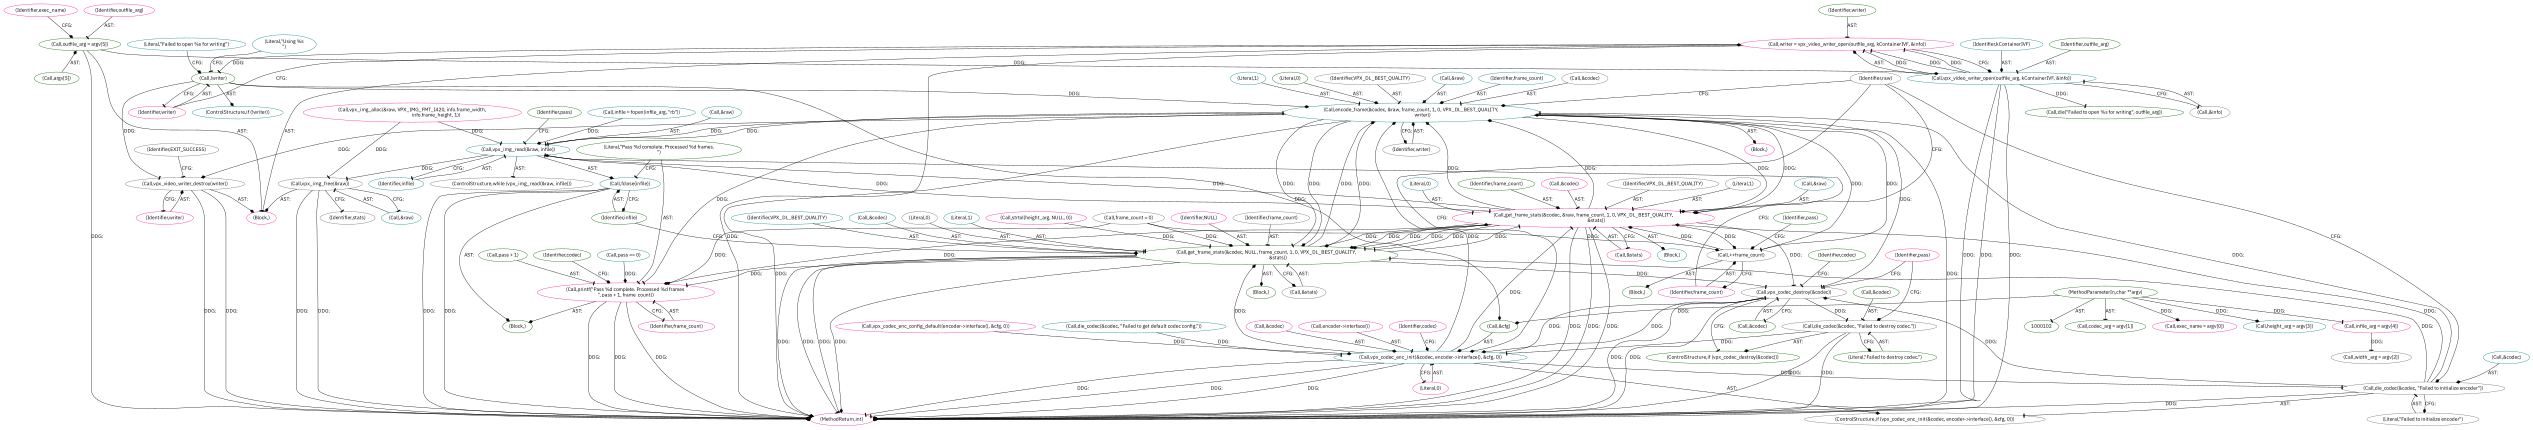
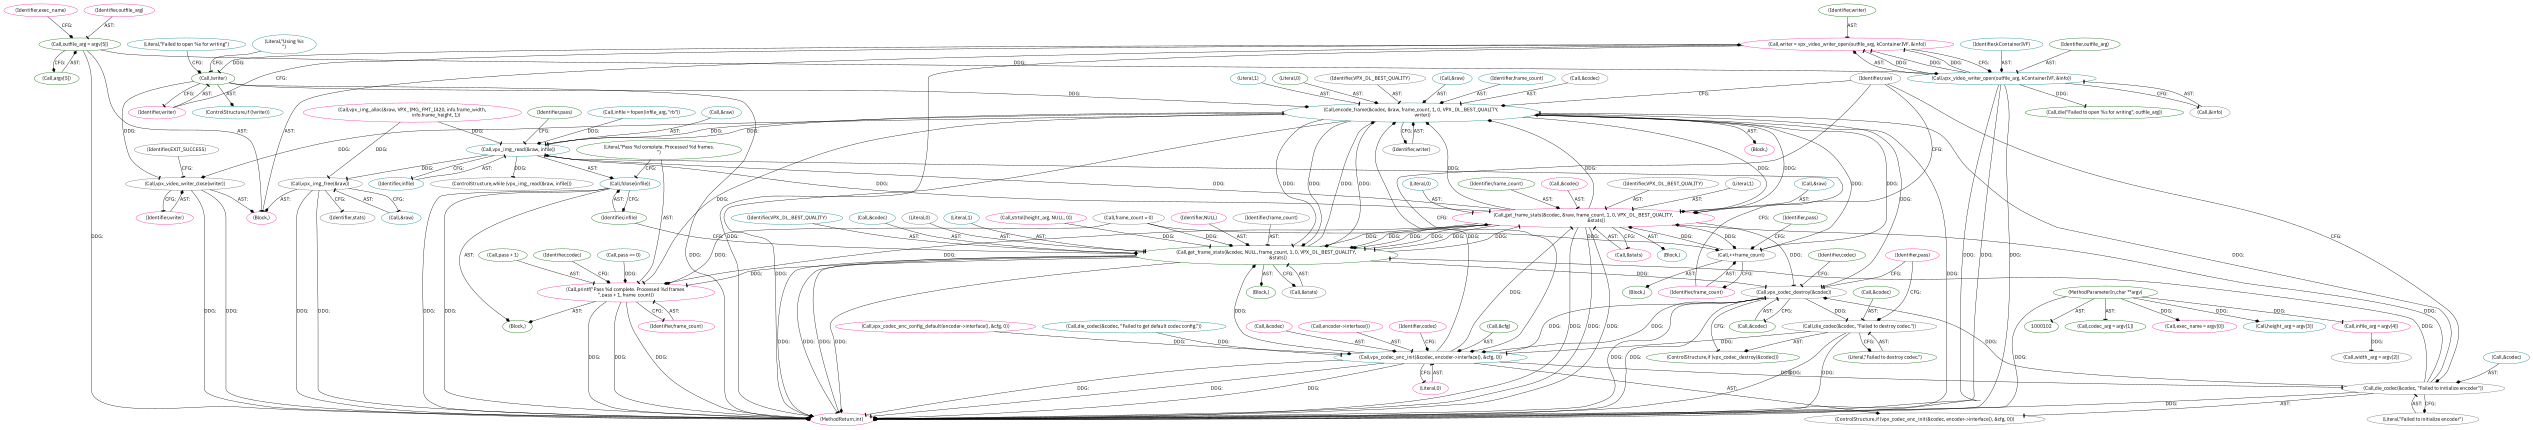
edge "(Call,outfile_arg = argv[5])" -> "(Call,argv[5])": added, label "CFG:"
edge "(Call,!writer)" -> "(Call,&cfg)": now "(Call,!writer)" -> "(MethodReturn,int)"
edge "(Call,vpx_img_read(&raw, infile))" -> "(ControlStructure,while (vpx_img_read(&raw, infile)))": label "AST: " -> "DDG: "
node "(Call,vpx_video_writer_destroy(writer))": label "(Call,vpx_video_writer_destroy(writer))" -> "(Call,vpx_video_writer_close(writer))"
edge "(MethodParameterIn,char **argv)" -> "(Call,&cfg)": now "(MethodParameterIn,char **argv)" -> "(MethodReturn,int)"
